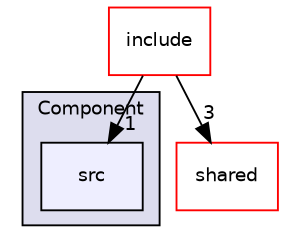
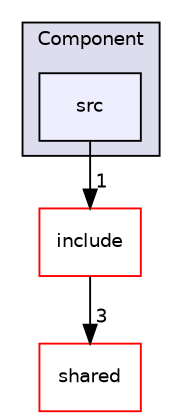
edge "include" -> "src": reversed
